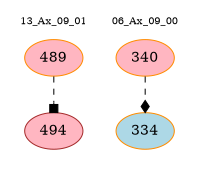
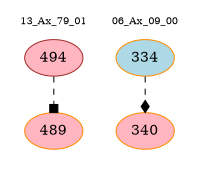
cluster "13_Ax_09_01": label "13_Ax_09_01" -> "13_Ax_79_01"
edge "340" -> "334": reversed
edge "489" -> "494": reversed
